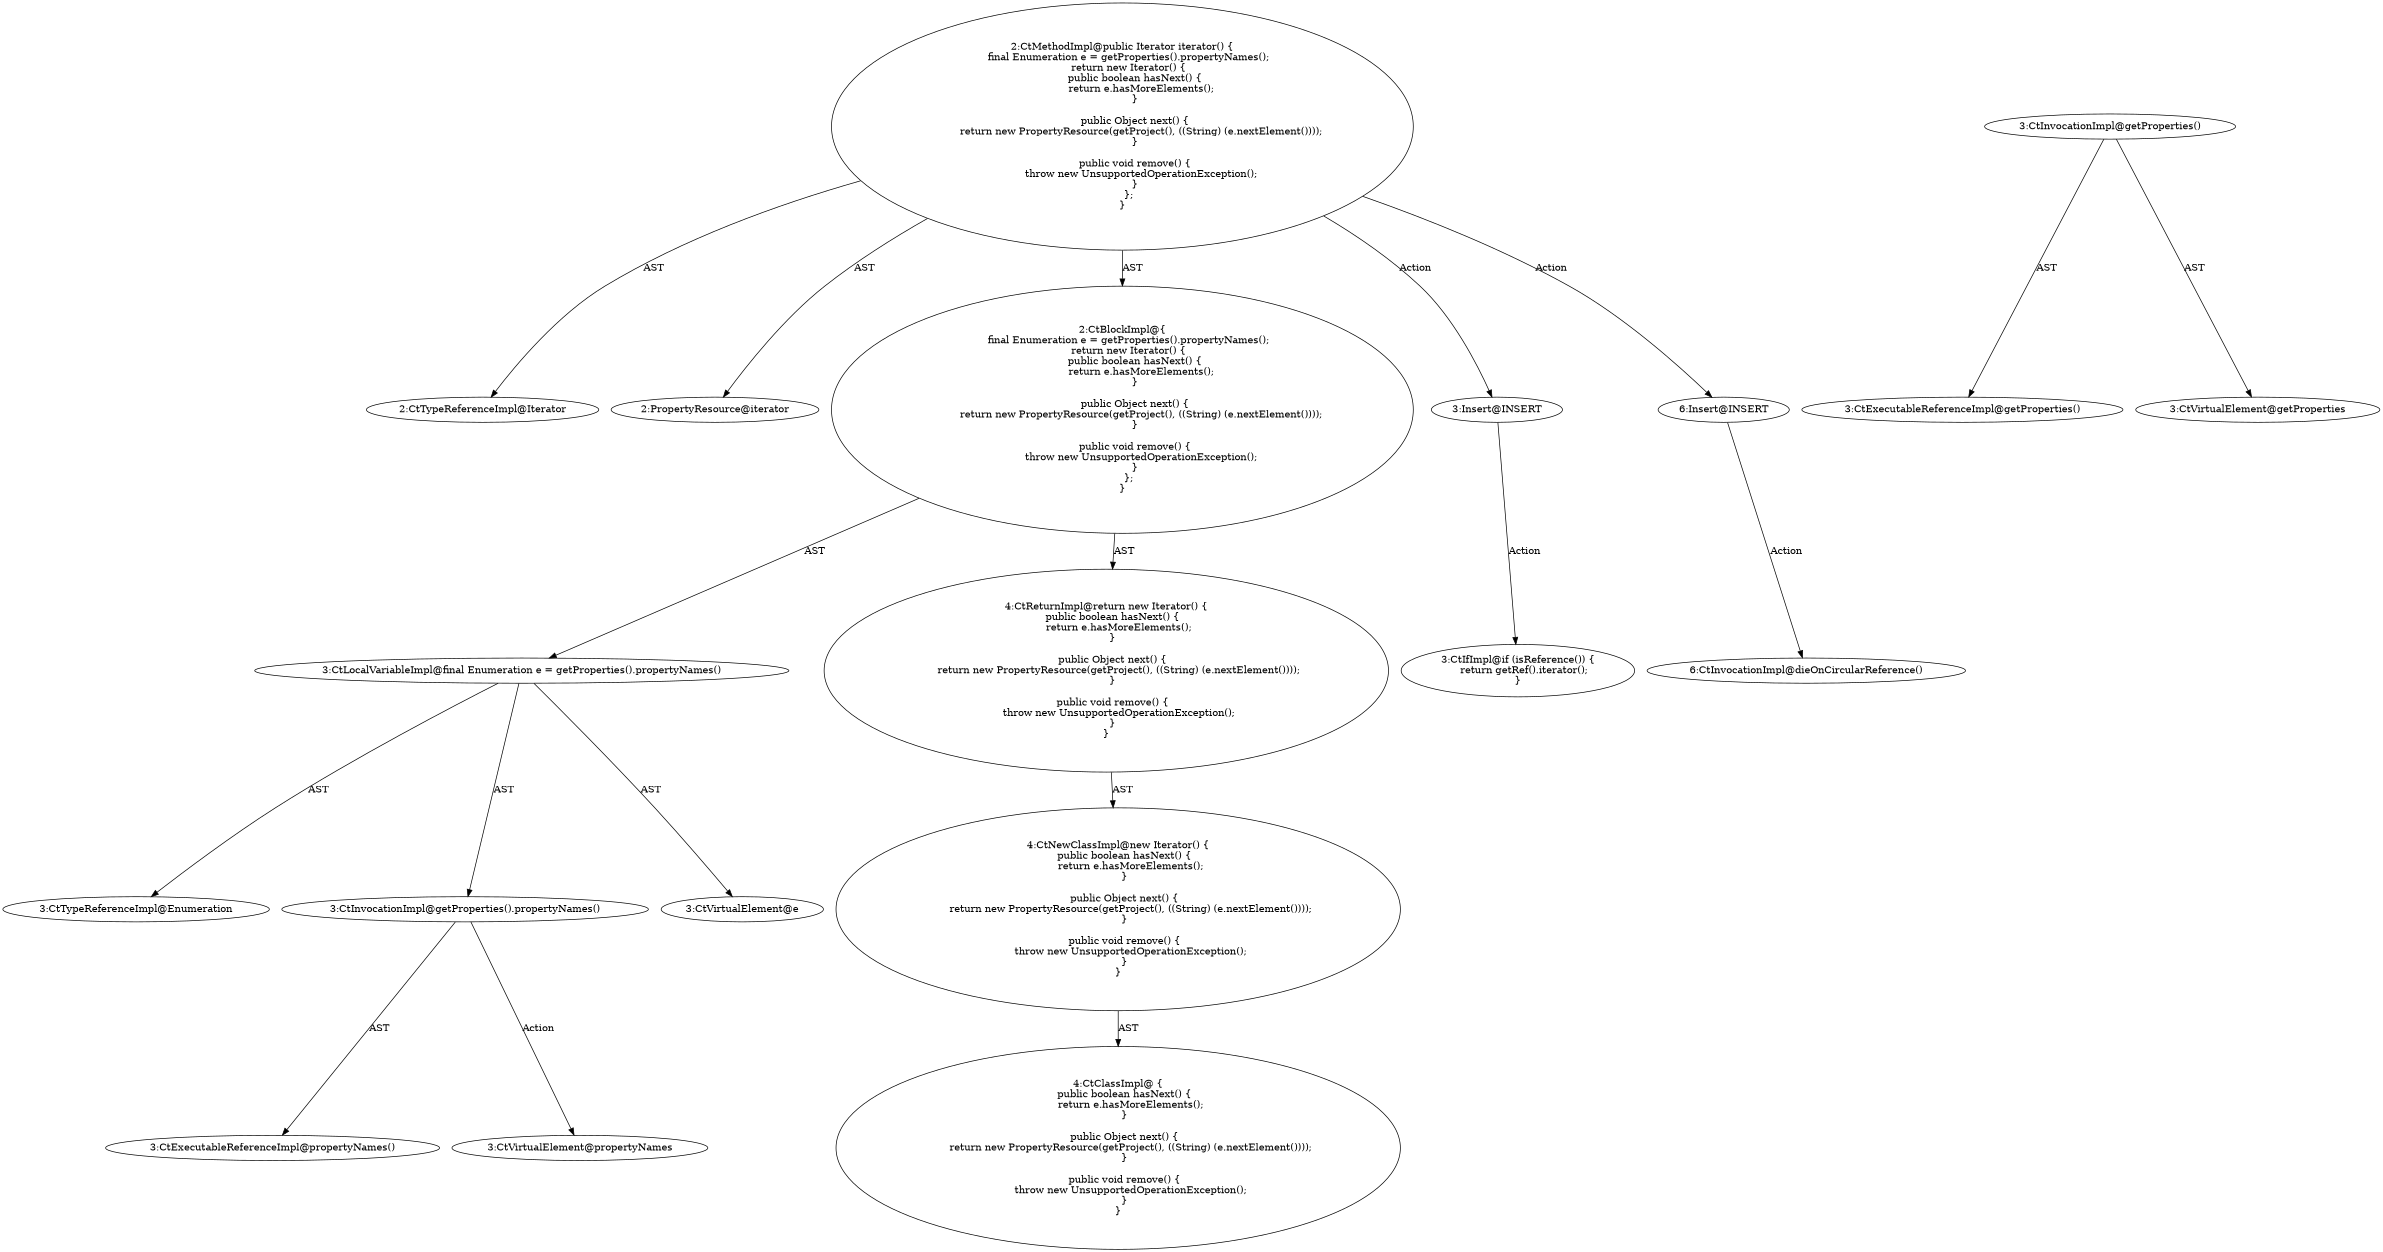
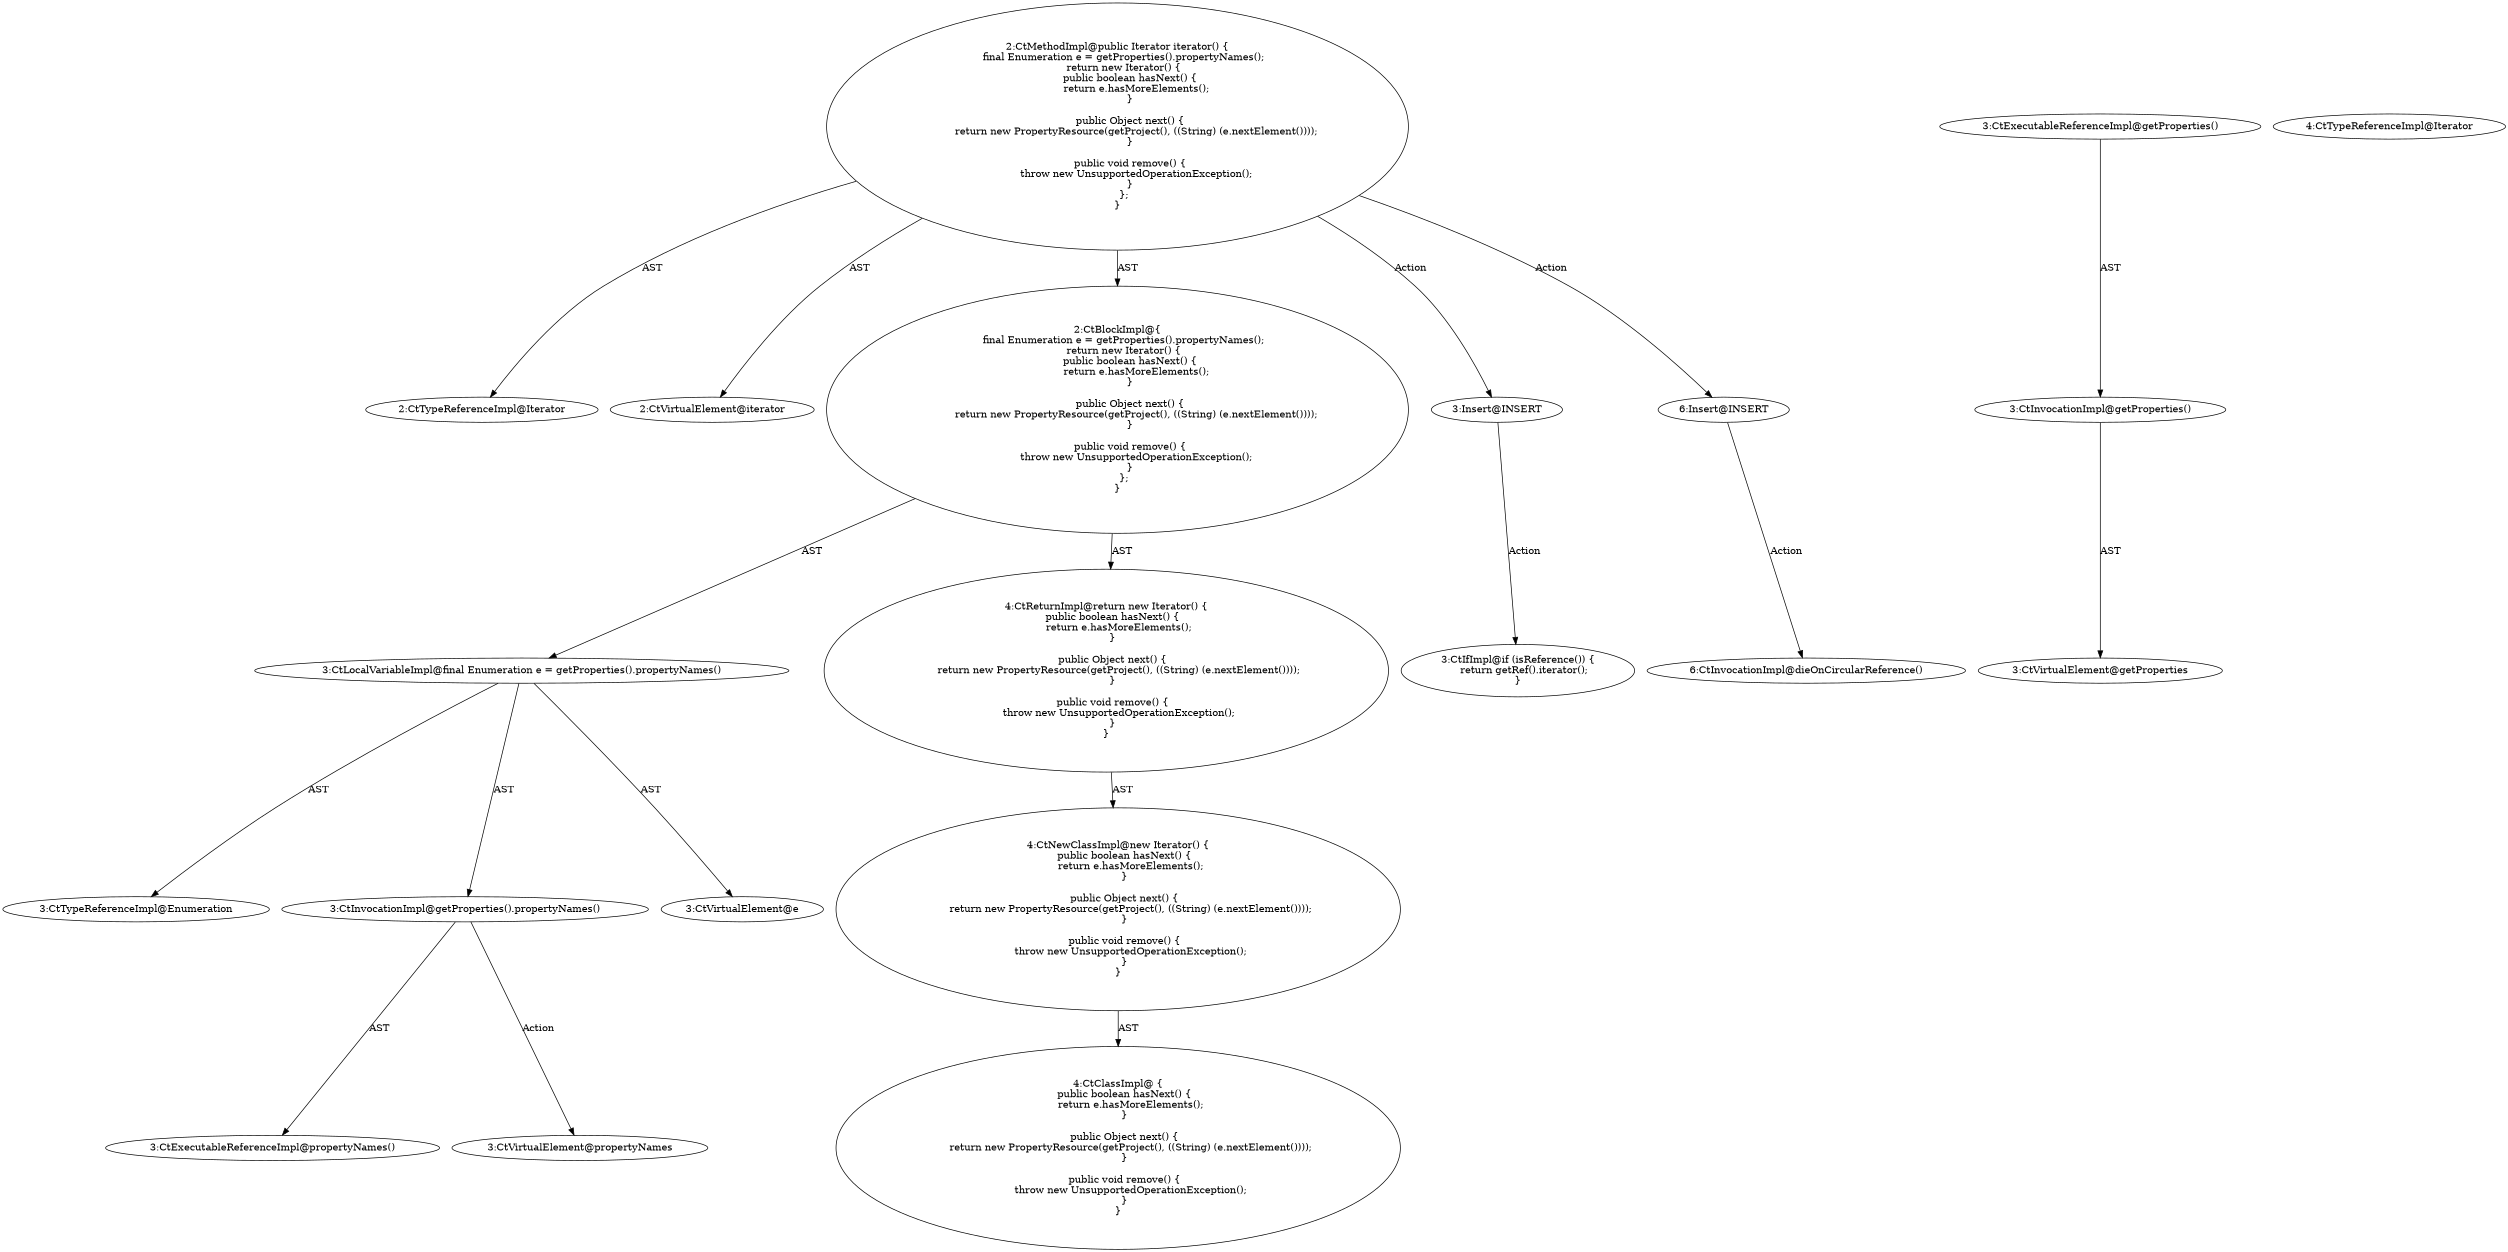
node "4:CtTypeReferenceImpl@Iterator": added
edge "3:CtInvocationImpl@getProperties()" -> "3:CtExecutableReferenceImpl@getProperties()": reversed
node "2:PropertyResource@iterator": label "2:PropertyResource@iterator" -> "2:CtVirtualElement@iterator"
